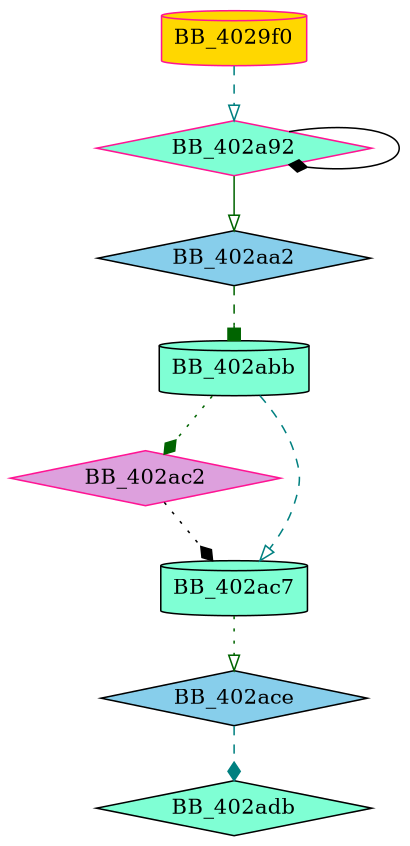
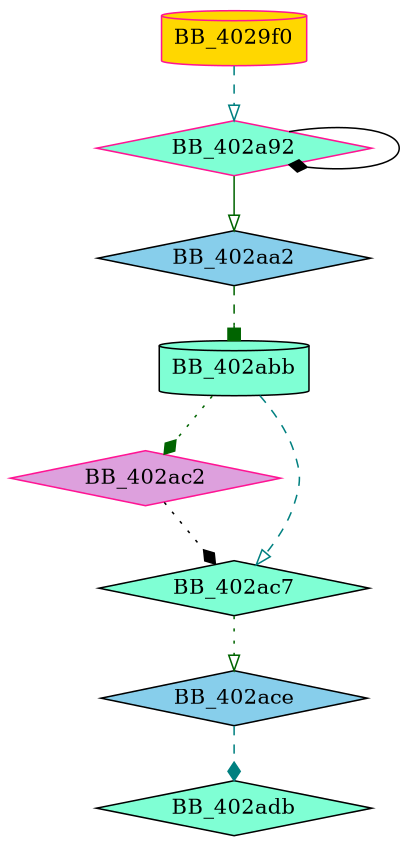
node "BB_402ac7": shape cylinder -> diamond
